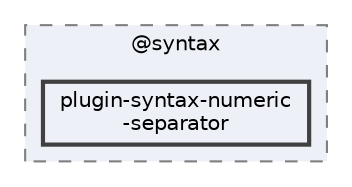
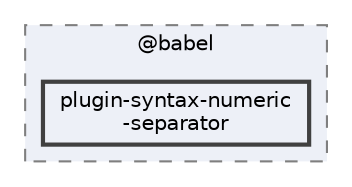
cluster "@syntax": label "@syntax" -> "@babel"
